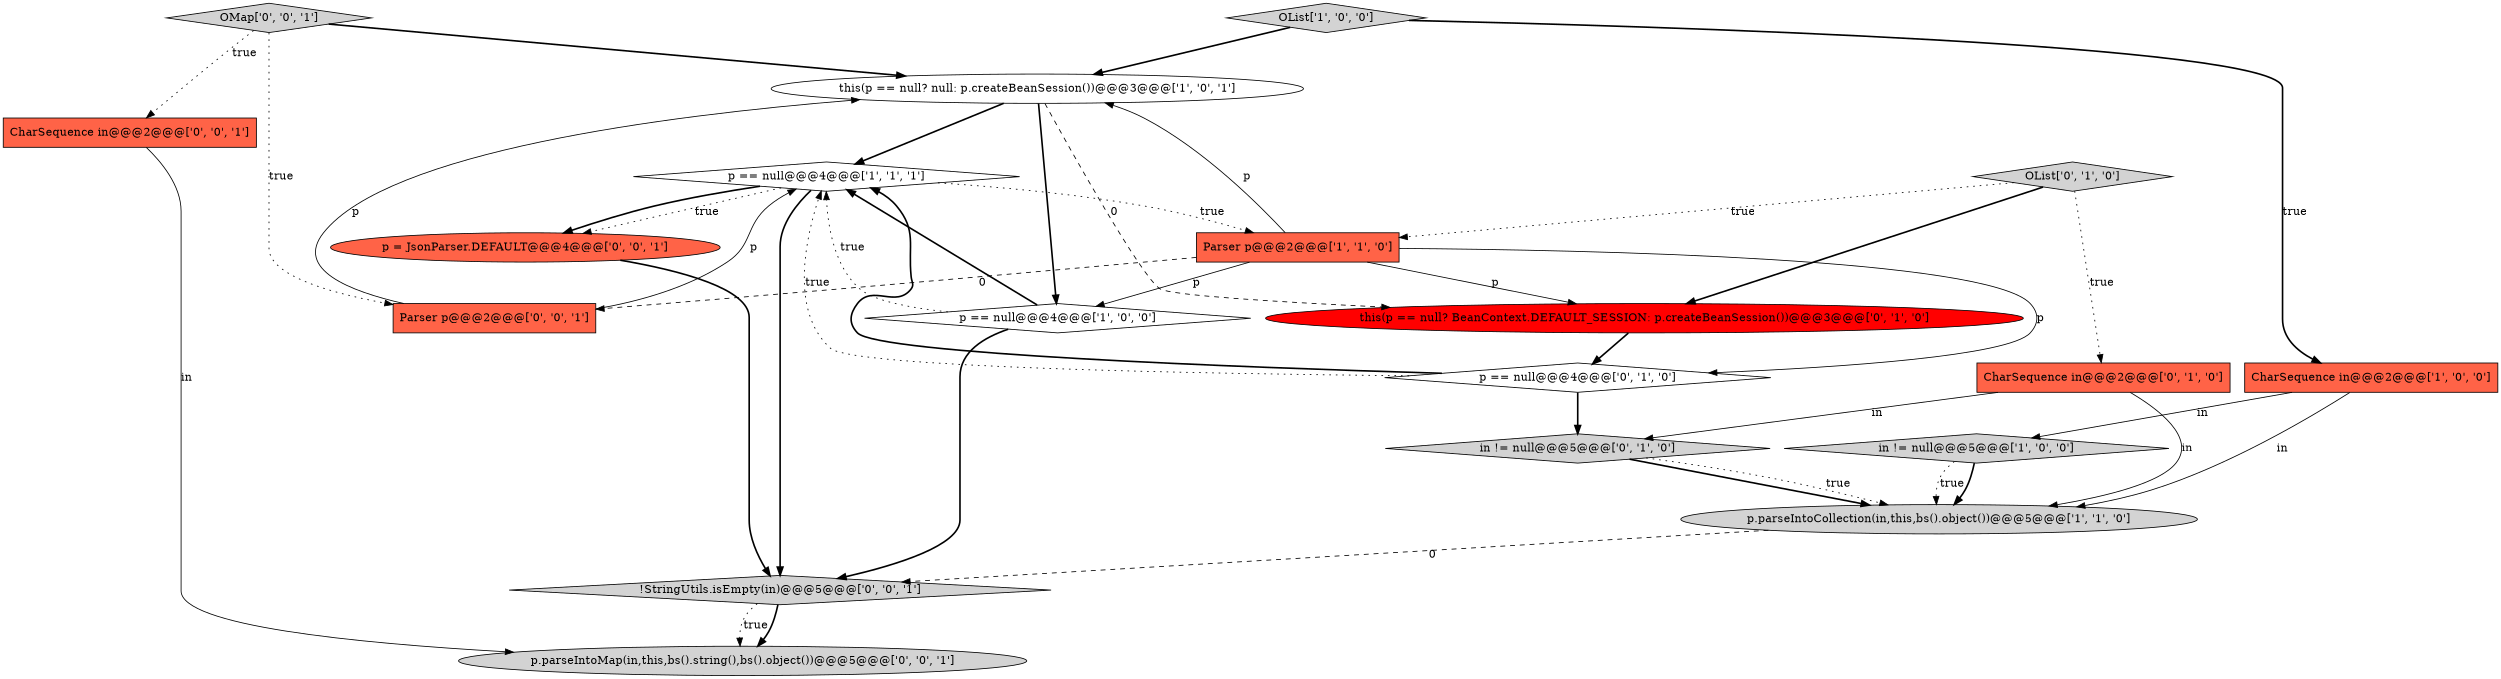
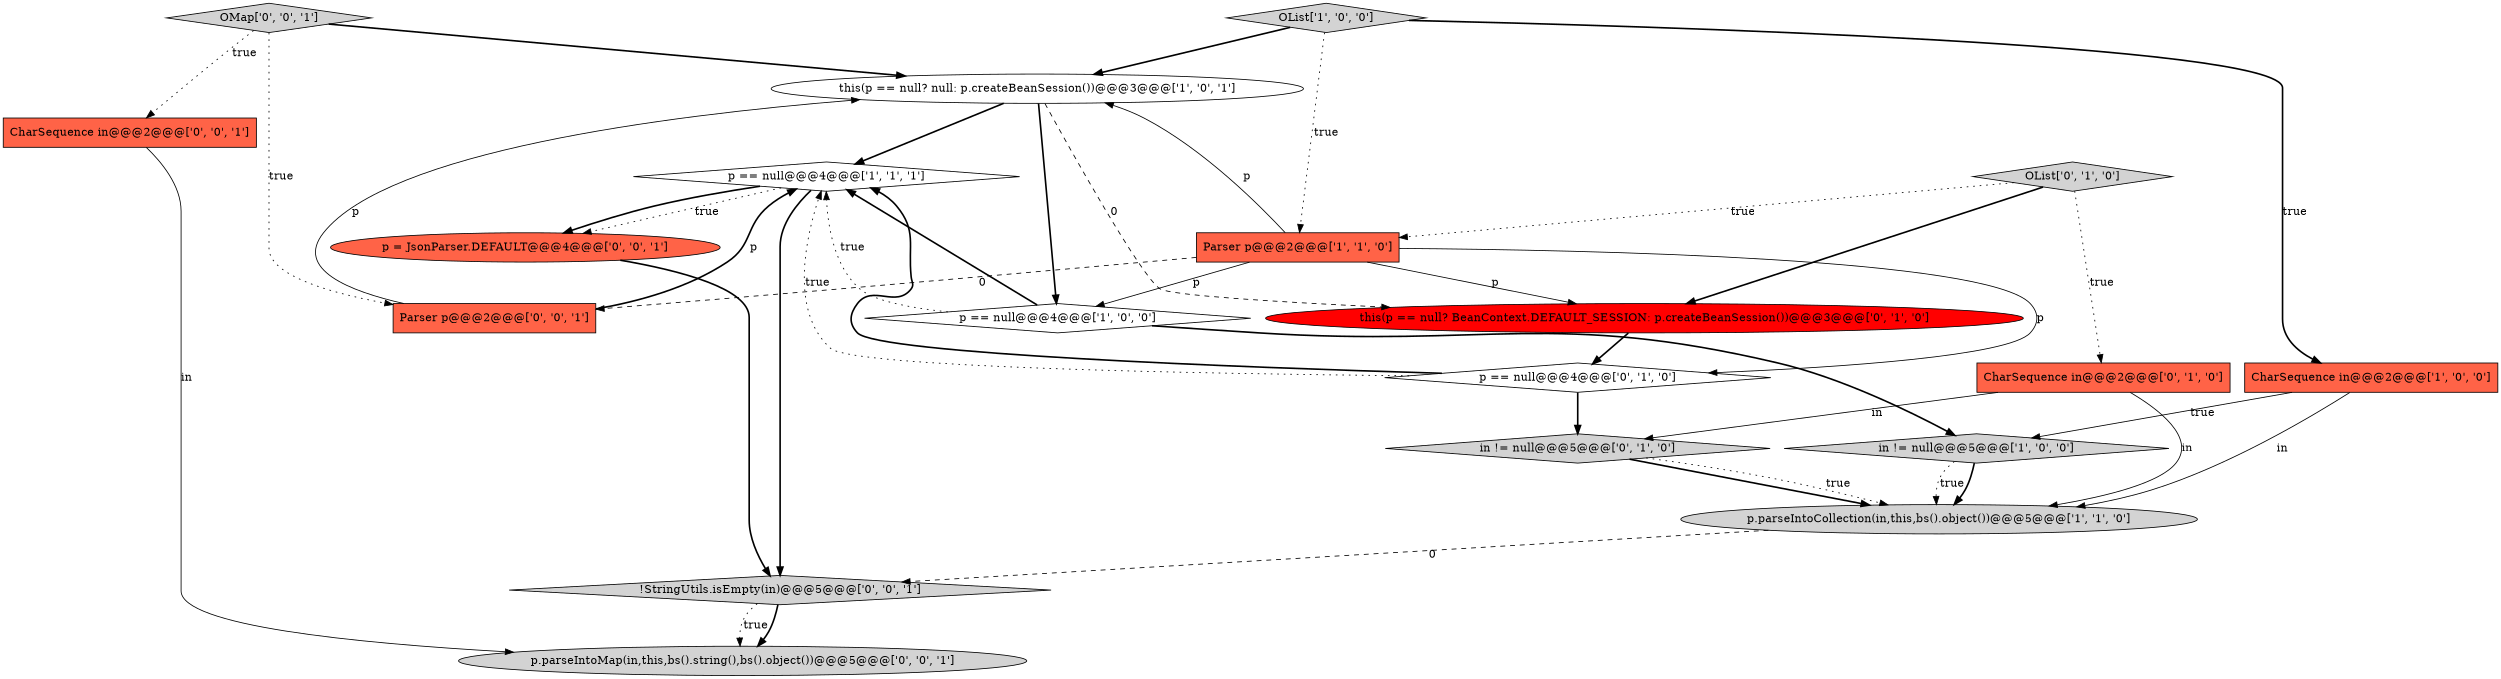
edge "p == null@@@4@@@['1', '1', '1']" -> "Parser p@@@2@@@['1', '1', '0']": now "OList['1', '0', '0']" -> "Parser p@@@2@@@['1', '1', '0']"
edge "Parser p@@@2@@@['0', '0', '1']" -> "p == null@@@4@@@['1', '1', '1']": style solid -> bold
edge "CharSequence in@@@2@@@['1', '0', '0']" -> "in != null@@@5@@@['1', '0', '0']": label "in" -> "true"
edge "p == null@@@4@@@['1', '0', '0']" -> "!StringUtils.isEmpty(in)@@@5@@@['0', '0', '1']": now "p == null@@@4@@@['1', '0', '0']" -> "in != null@@@5@@@['1', '0', '0']"
